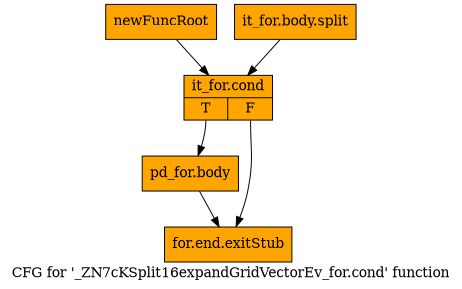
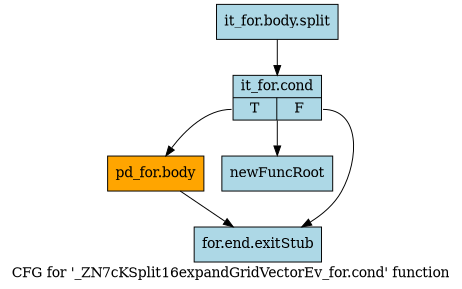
node "newFuncRoot": fillcolor orange -> lightblue
node "it_for.body.split": fillcolor orange -> lightblue
edge "newFuncRoot" -> "it_for.cond": reversed
node "it_for.cond": fillcolor orange -> lightblue
node "for.end.exitStub": fillcolor orange -> lightblue
